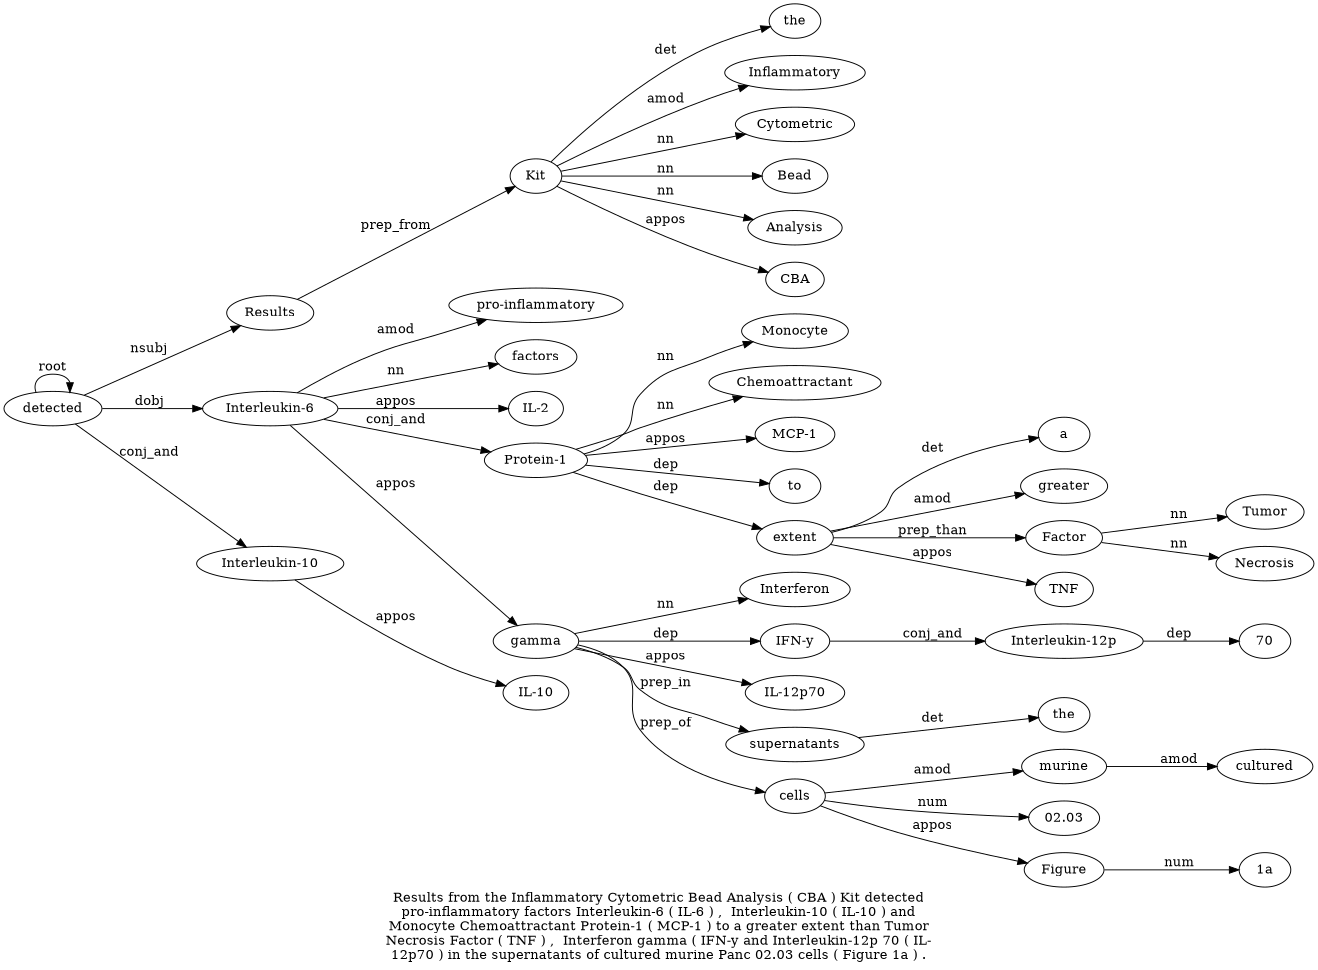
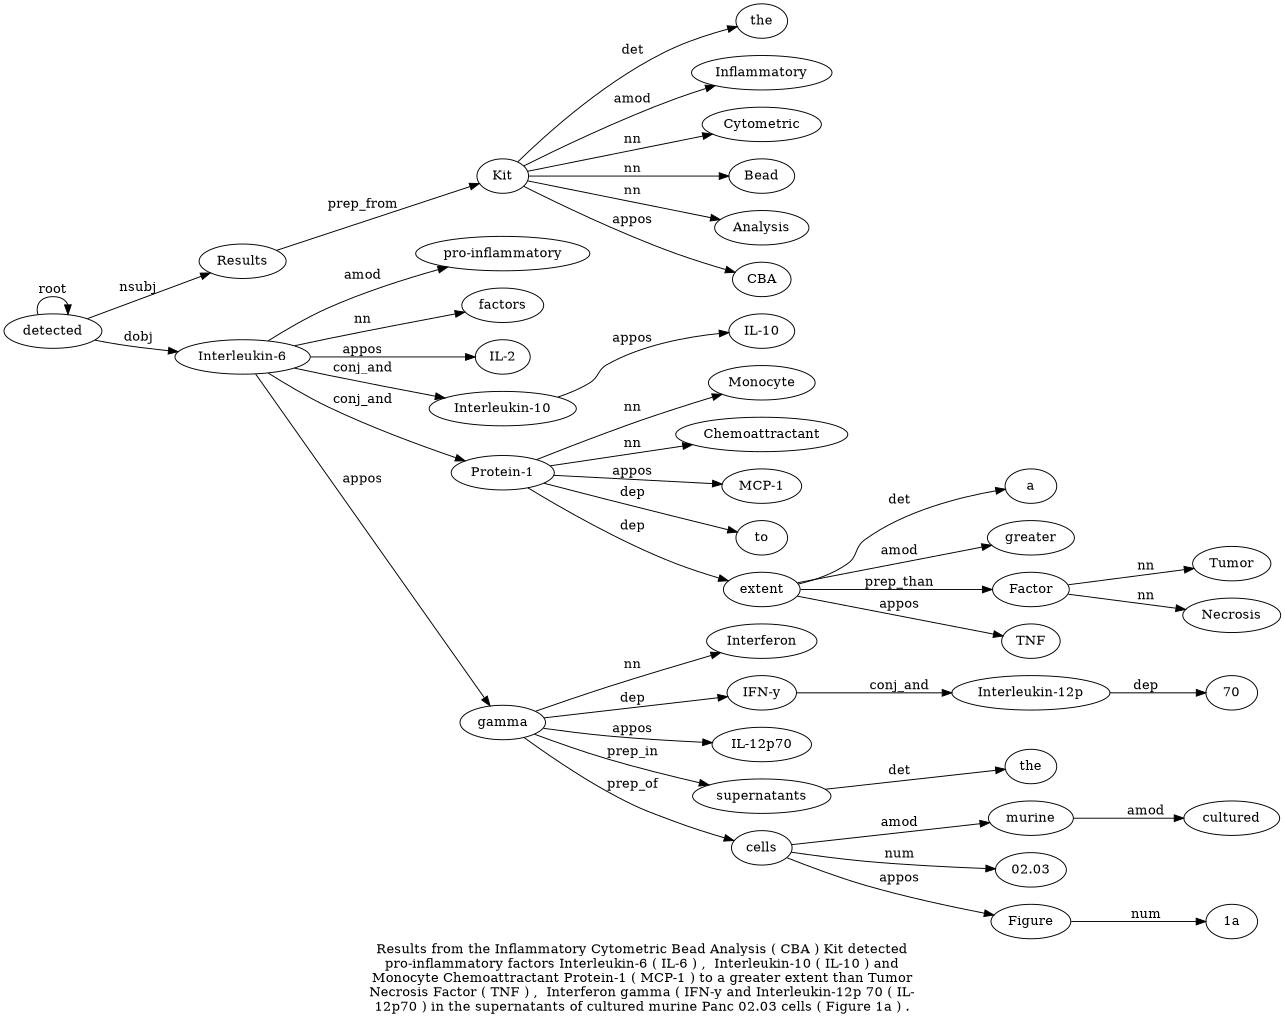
edge "detected" -> "Interleukin-10": now "Interleukin-6" -> "Interleukin-10"
